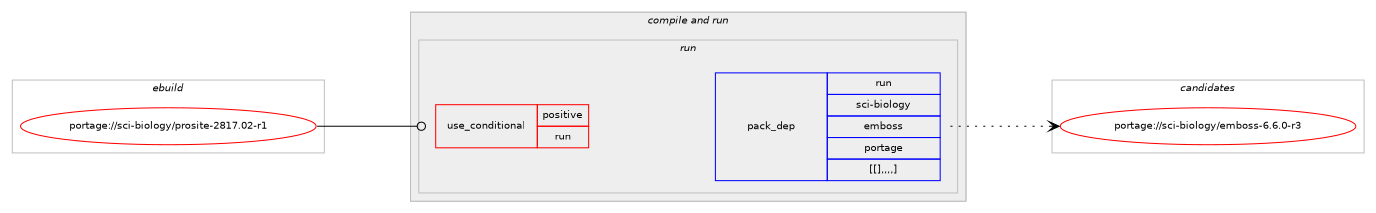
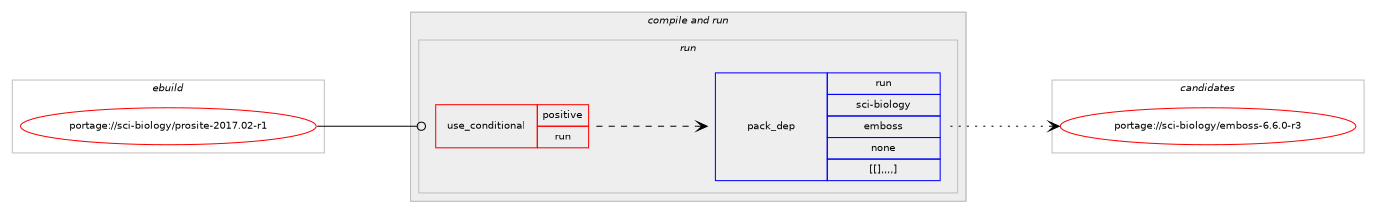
node "portage://sci-biology/prosite-2817.02-r1": label "portage://sci-biology/prosite-2817.02-r1" -> "portage://sci-biology/prosite-2017.02-r1"
edge "use_conditional" -> "pack_dep": added
node "pack_dep": text "portage" -> "none"
